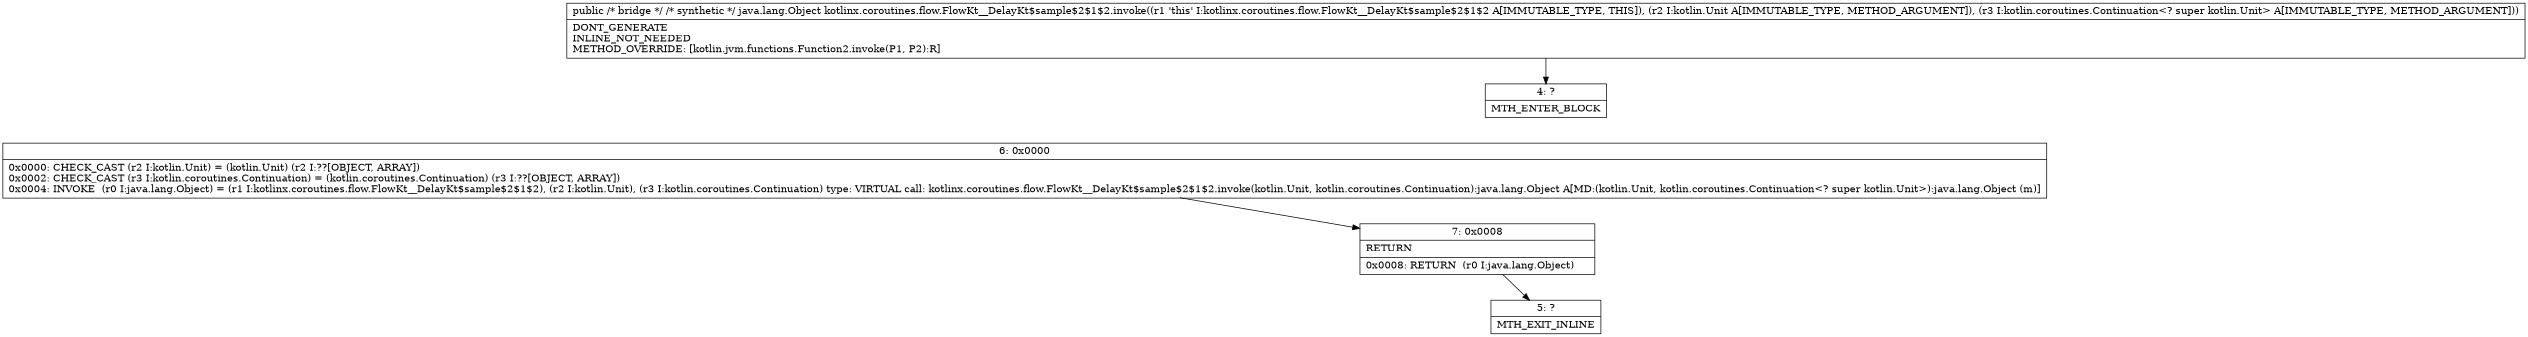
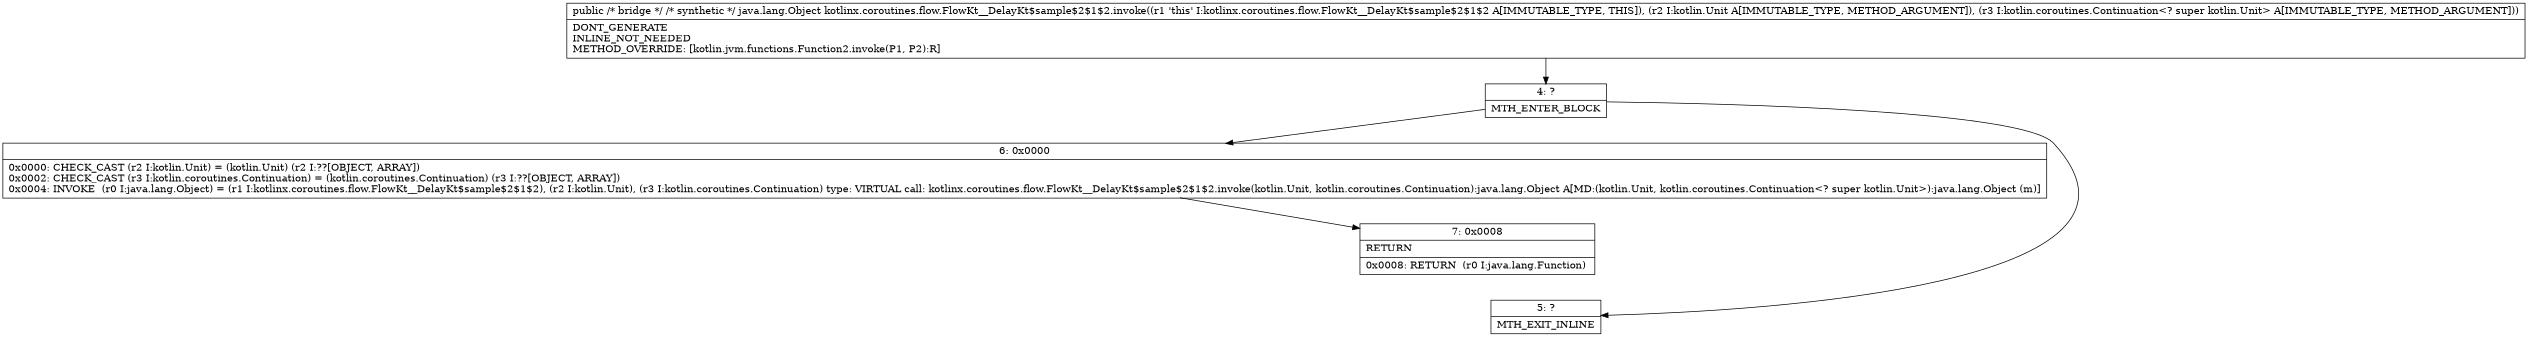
edge "4: ?" -> "6: 0x0000": added
node "7: 0x0008": text "0x0008: RETURN  (r0 I:java.lang.Object)" -> "0x0008: RETURN  (r0 I:java.lang.Function)"
edge "7: 0x0008" -> "5: ?": now "4: ?" -> "5: ?"
